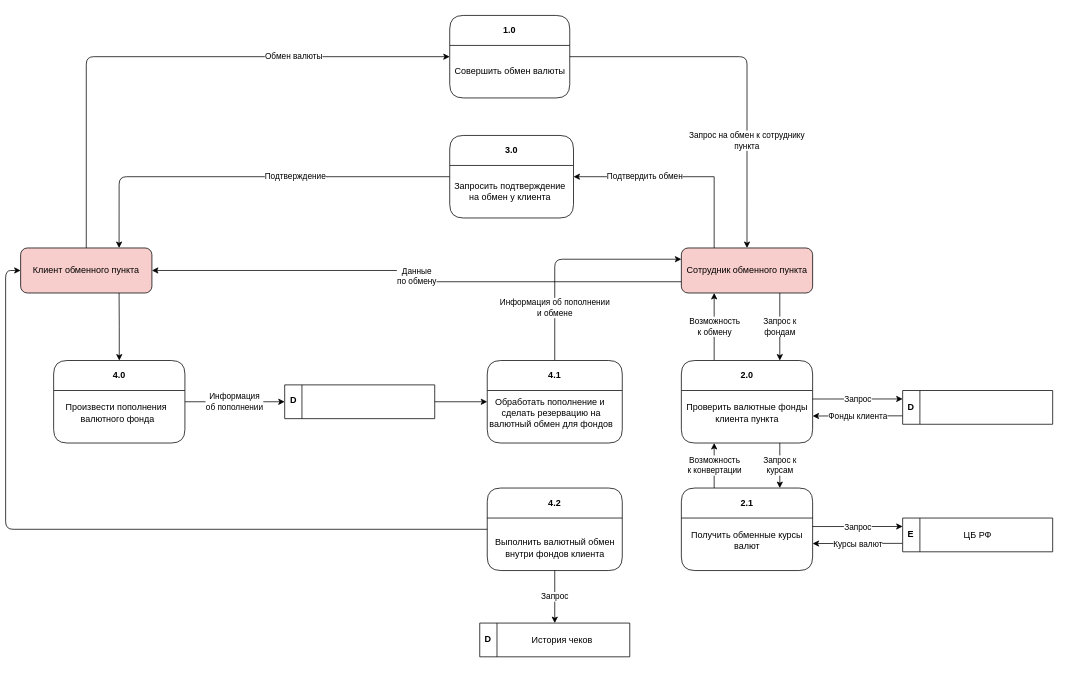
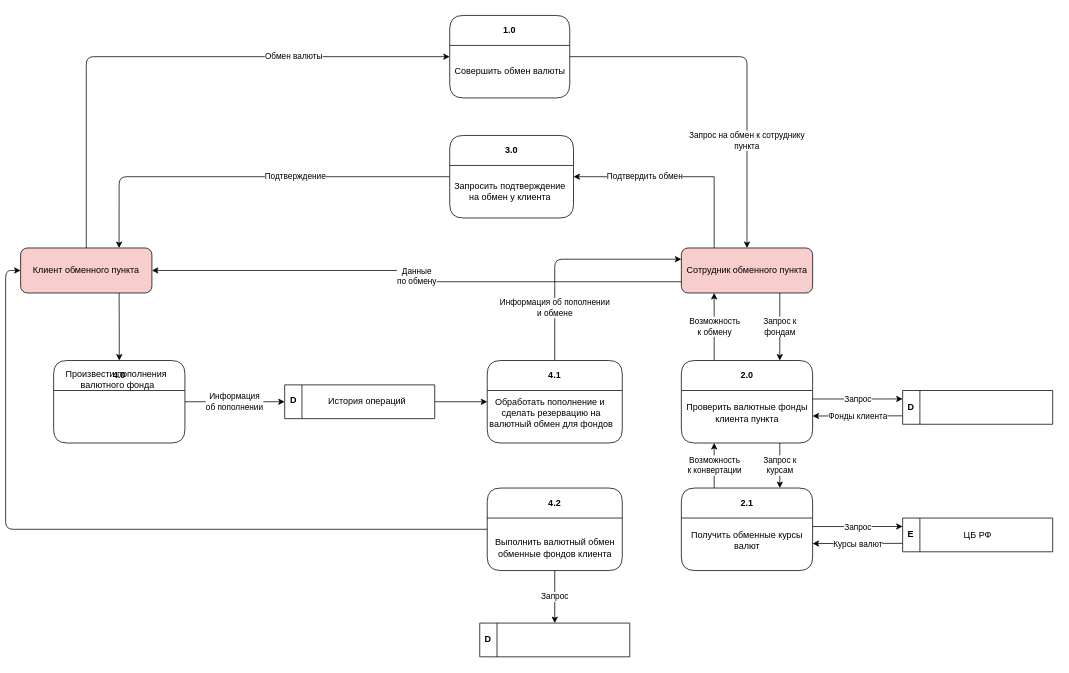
node "История операций": added
node "Произвести пополнения валютного фонда": moved (117, 413) -> (117, 379)
node "Выполнить валютный обмен внутри фондов клиента": label "Выполнить валютный обмен внутри фондов клиента" -> "Выполнить валютный обмен обменные фондов клиента"
node "История чеков": removed
